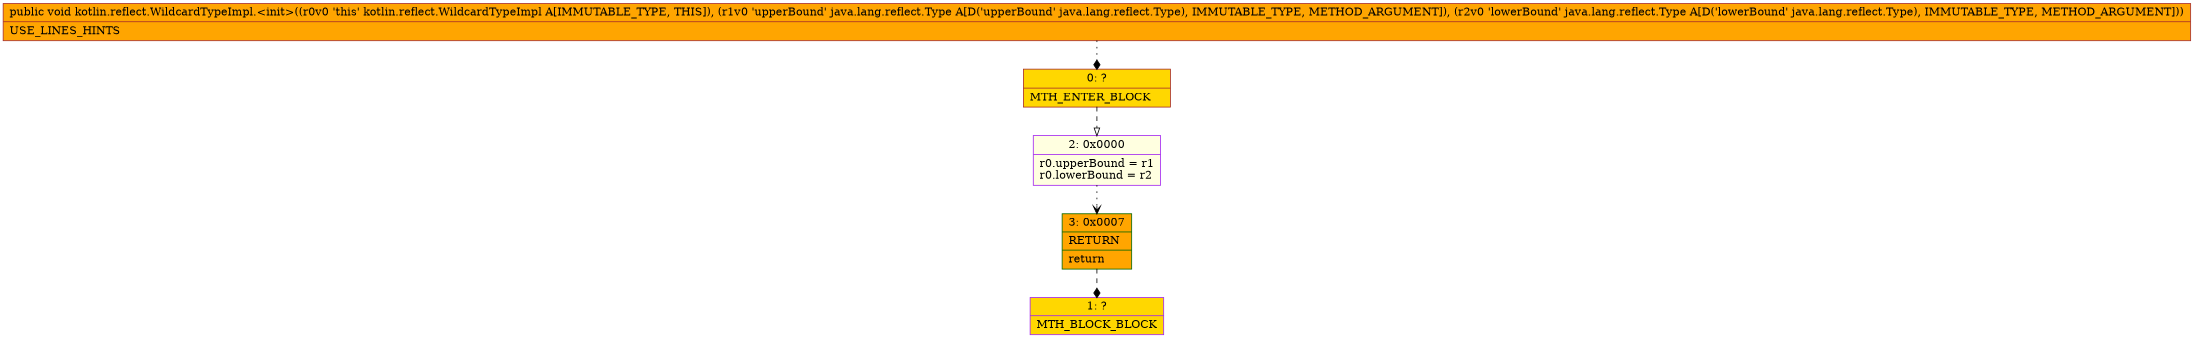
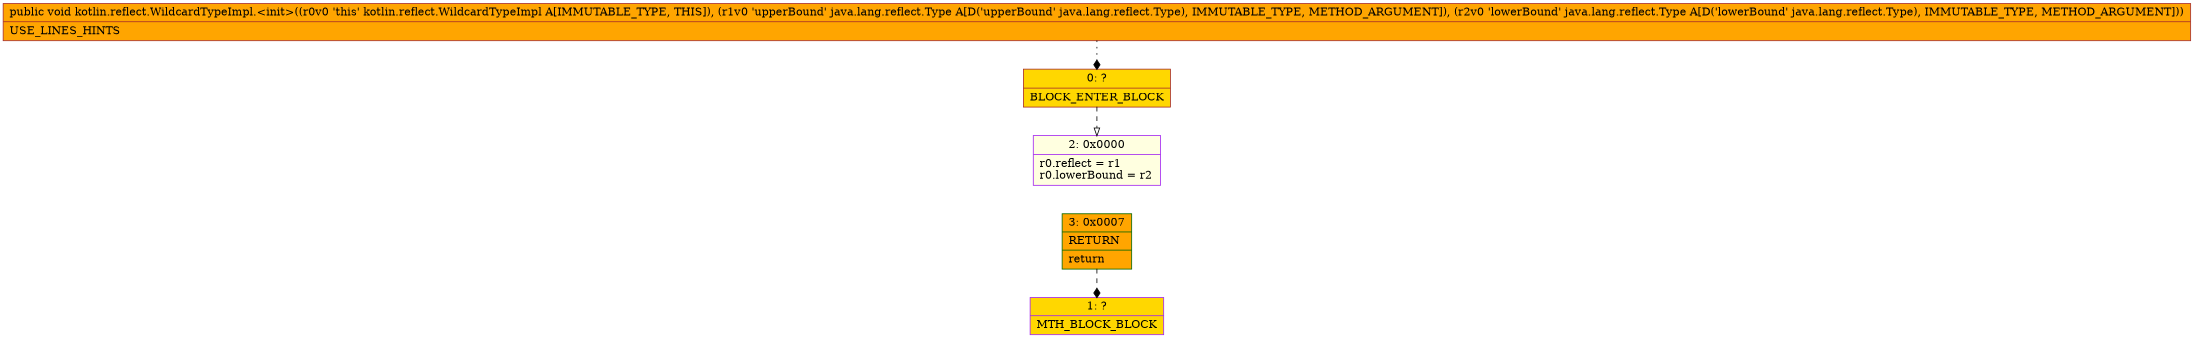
node "0: ?": text "MTH_ENTER_BLOCK" -> "BLOCK_ENTER_BLOCK"
node "2: 0x0000": text "r0.upperBound = r1" -> "r0.reflect = r1"
edge "2: 0x0000" -> "3: 0x0007": removed
